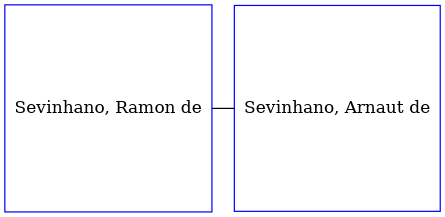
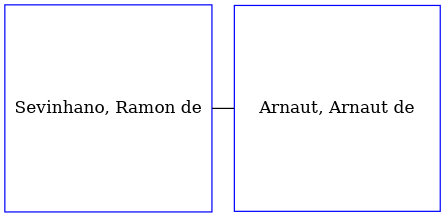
node "Sevinhano, Arnaut de": label "Sevinhano, Arnaut de" -> "Arnaut, Arnaut de"
